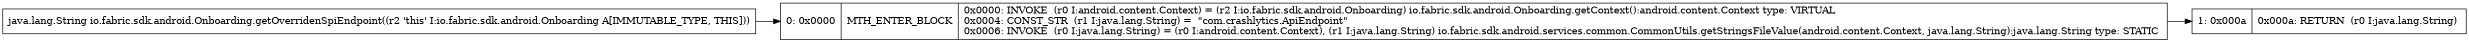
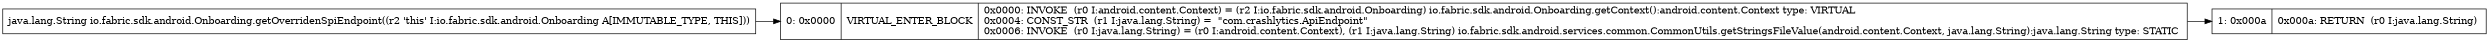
node "0: 0x0000": text "MTH_ENTER_BLOCK" -> "VIRTUAL_ENTER_BLOCK"
